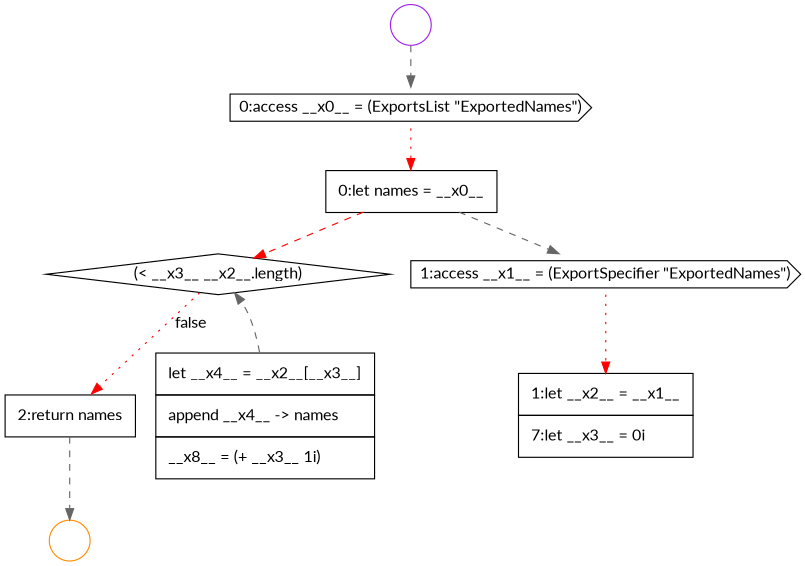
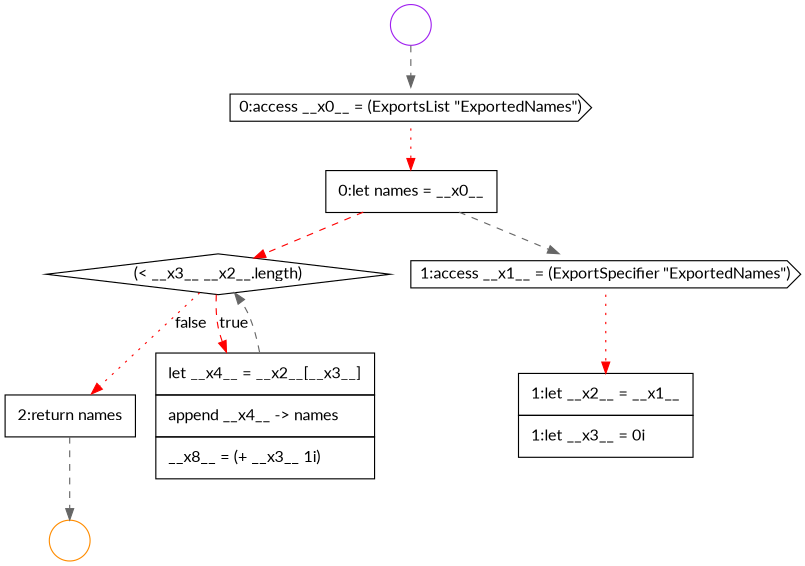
edge "(< __x3__ __x2__.length)" -> "let __x4__ = __x2__[__x3__]": added, label "true"
node "1:let __x2__ = __x1__": text "7:let __x3__ = 0i" -> "1:let __x3__ = 0i"
